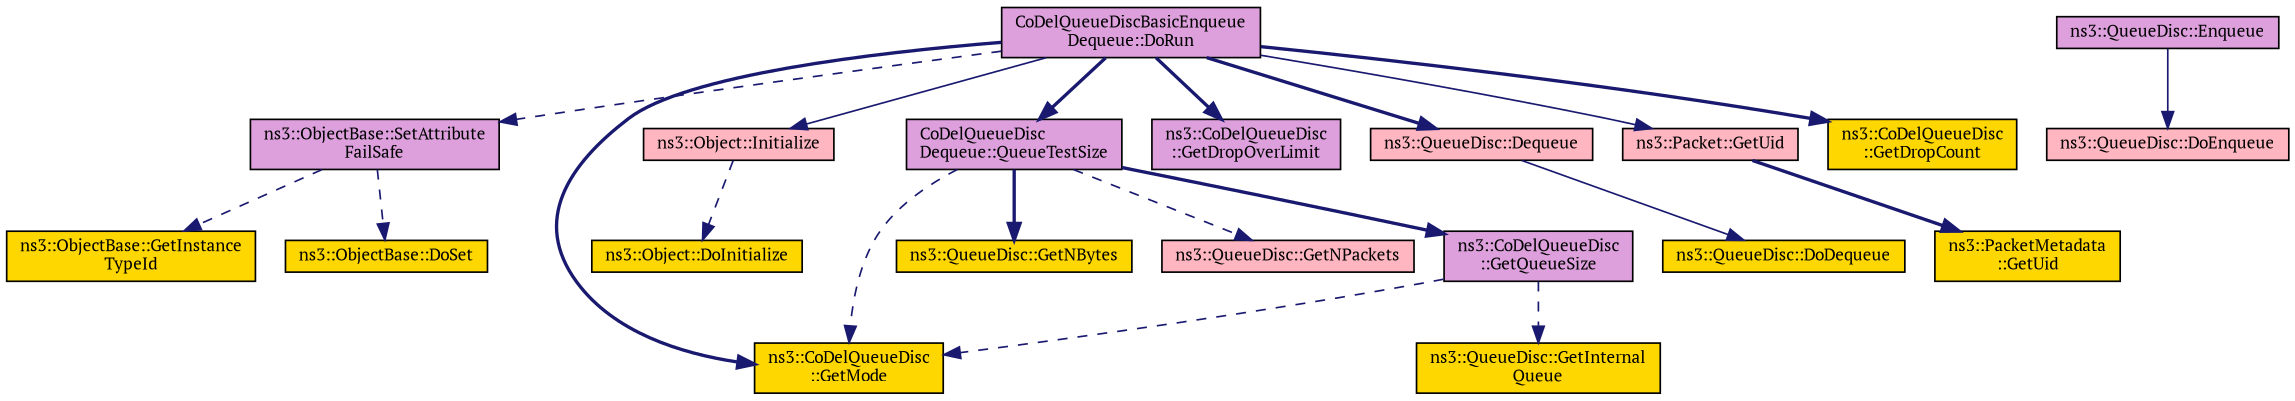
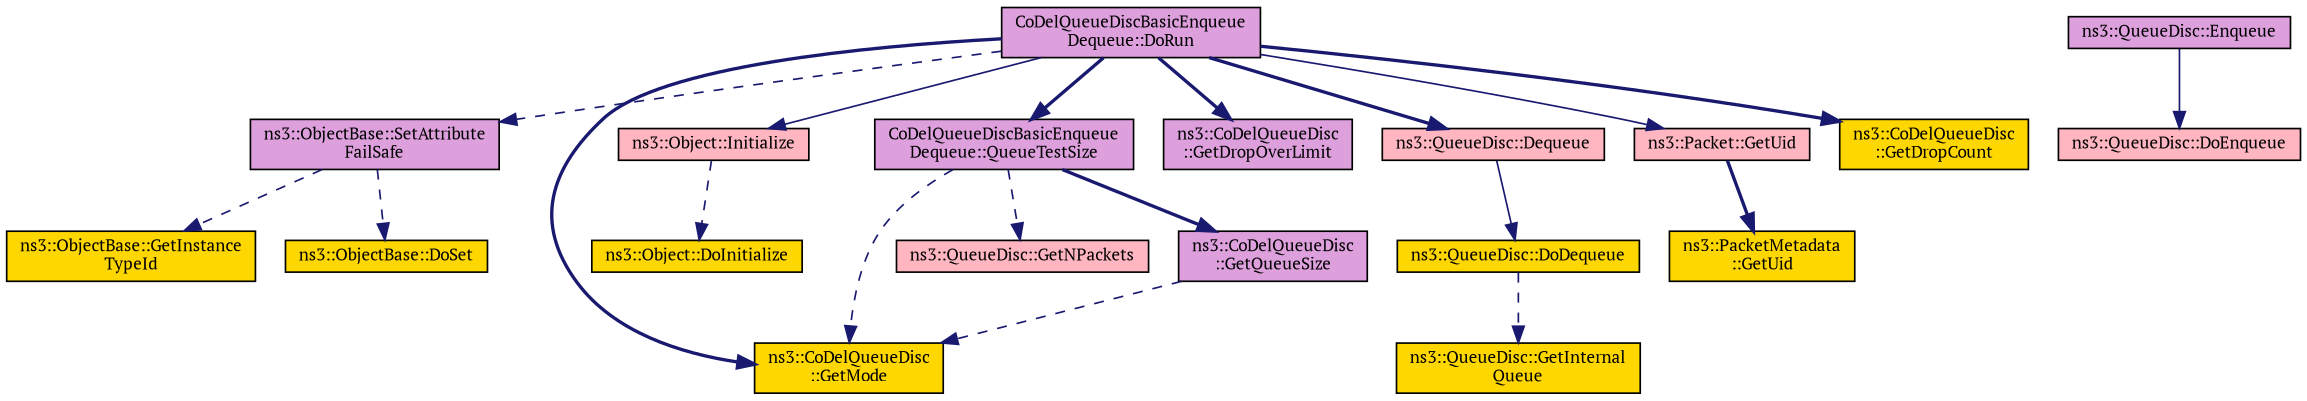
node "CoDelQueueDisc Dequeue::QueueTestSize": label "CoDelQueueDisc Dequeue::QueueTestSize" -> "CoDelQueueDiscBasicEnqueue Dequeue::QueueTestSize"
node "ns3::QueueDisc::GetNBytes": removed
edge "ns3::CoDelQueueDisc ::GetQueueSize" -> "ns3::QueueDisc::GetInternal Queue": now "ns3::QueueDisc::DoDequeue" -> "ns3::QueueDisc::GetInternal Queue"
